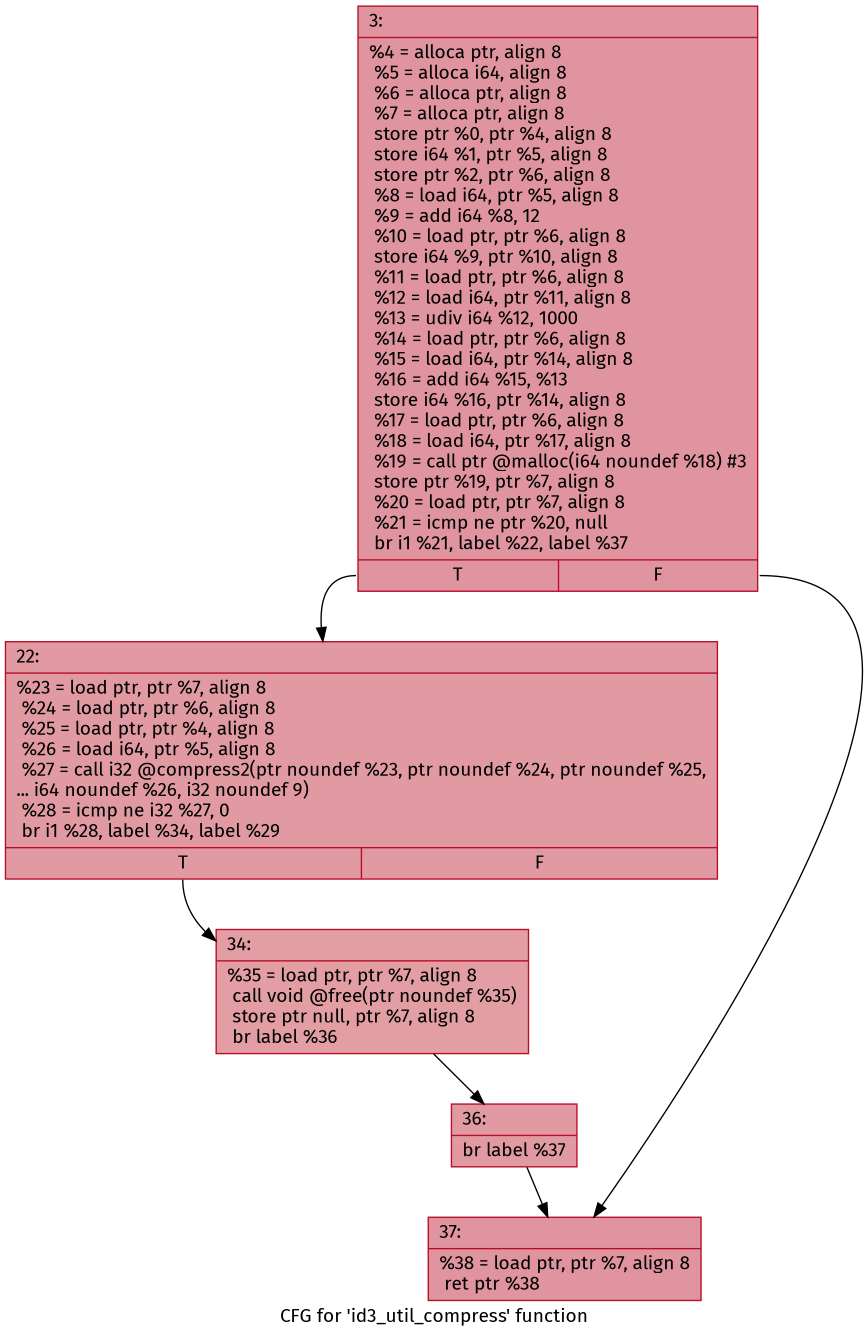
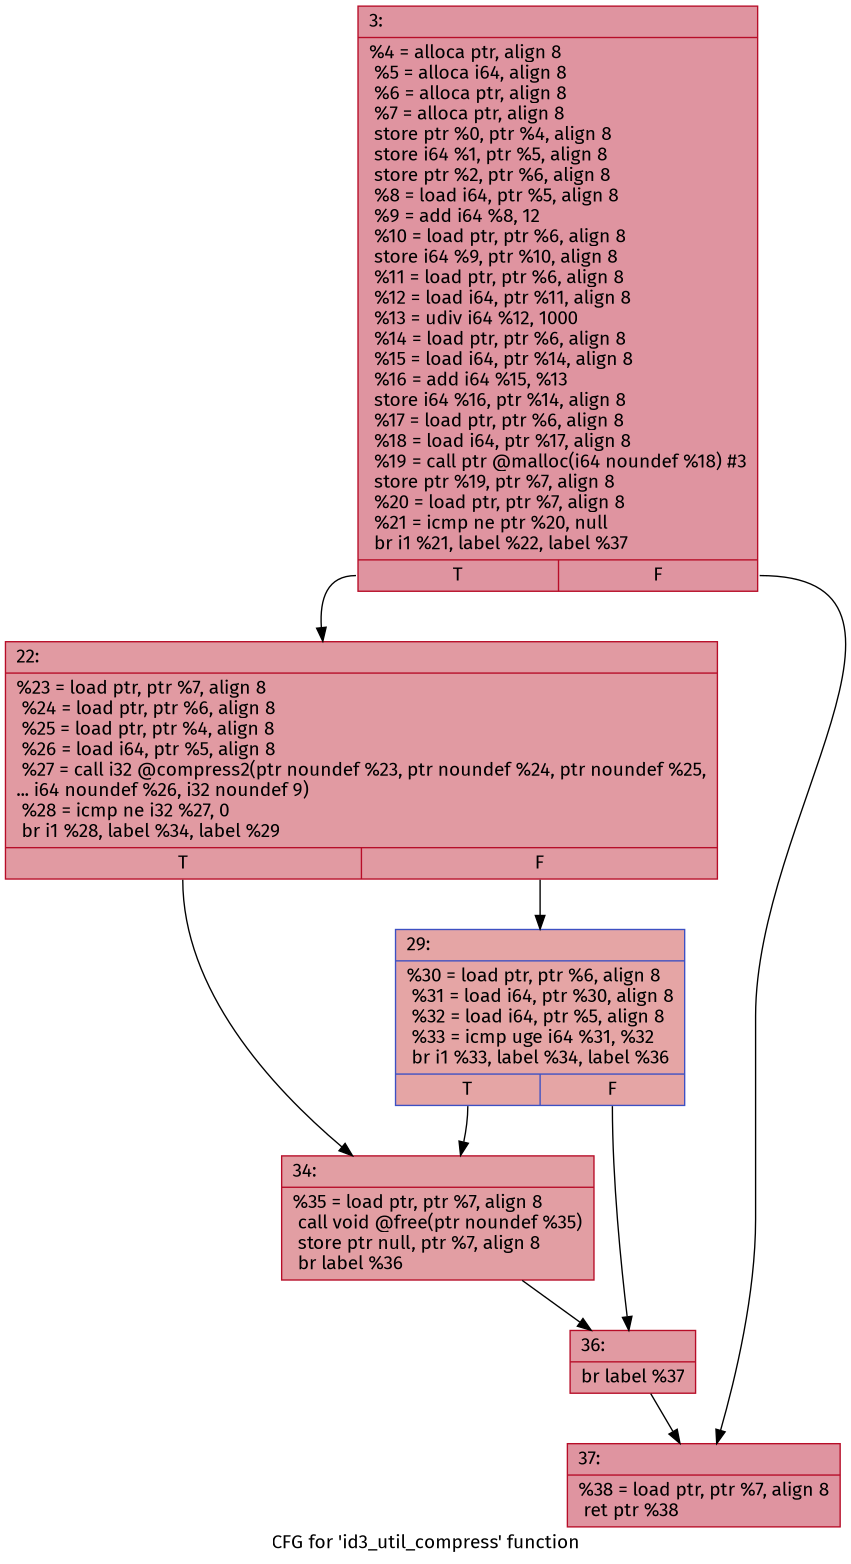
node "29:": added
